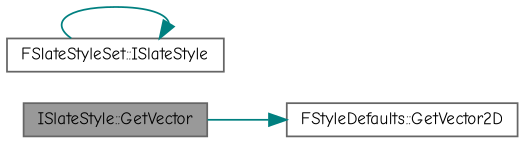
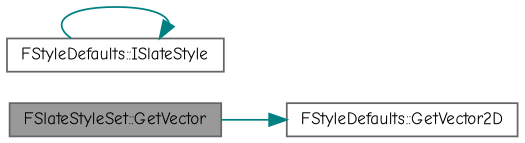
node "FSlateStyleSet::ISlateStyle": label "FSlateStyleSet::ISlateStyle" -> "FStyleDefaults::ISlateStyle"
node "ISlateStyle::GetVector": label "ISlateStyle::GetVector" -> "FSlateStyleSet::GetVector"
